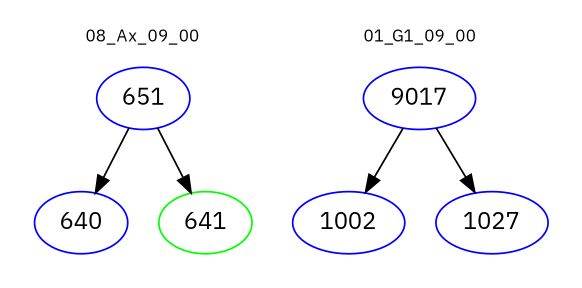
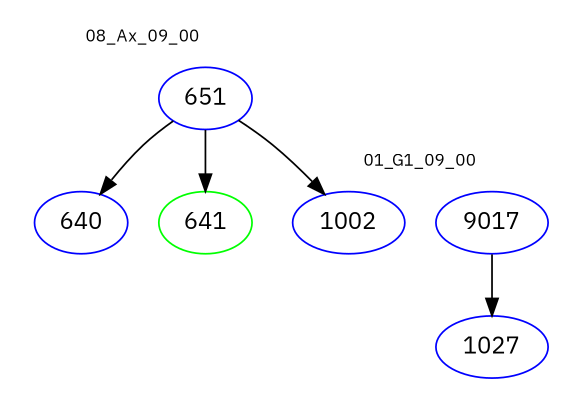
edge "9017" -> "1002": now "651" -> "1002"
